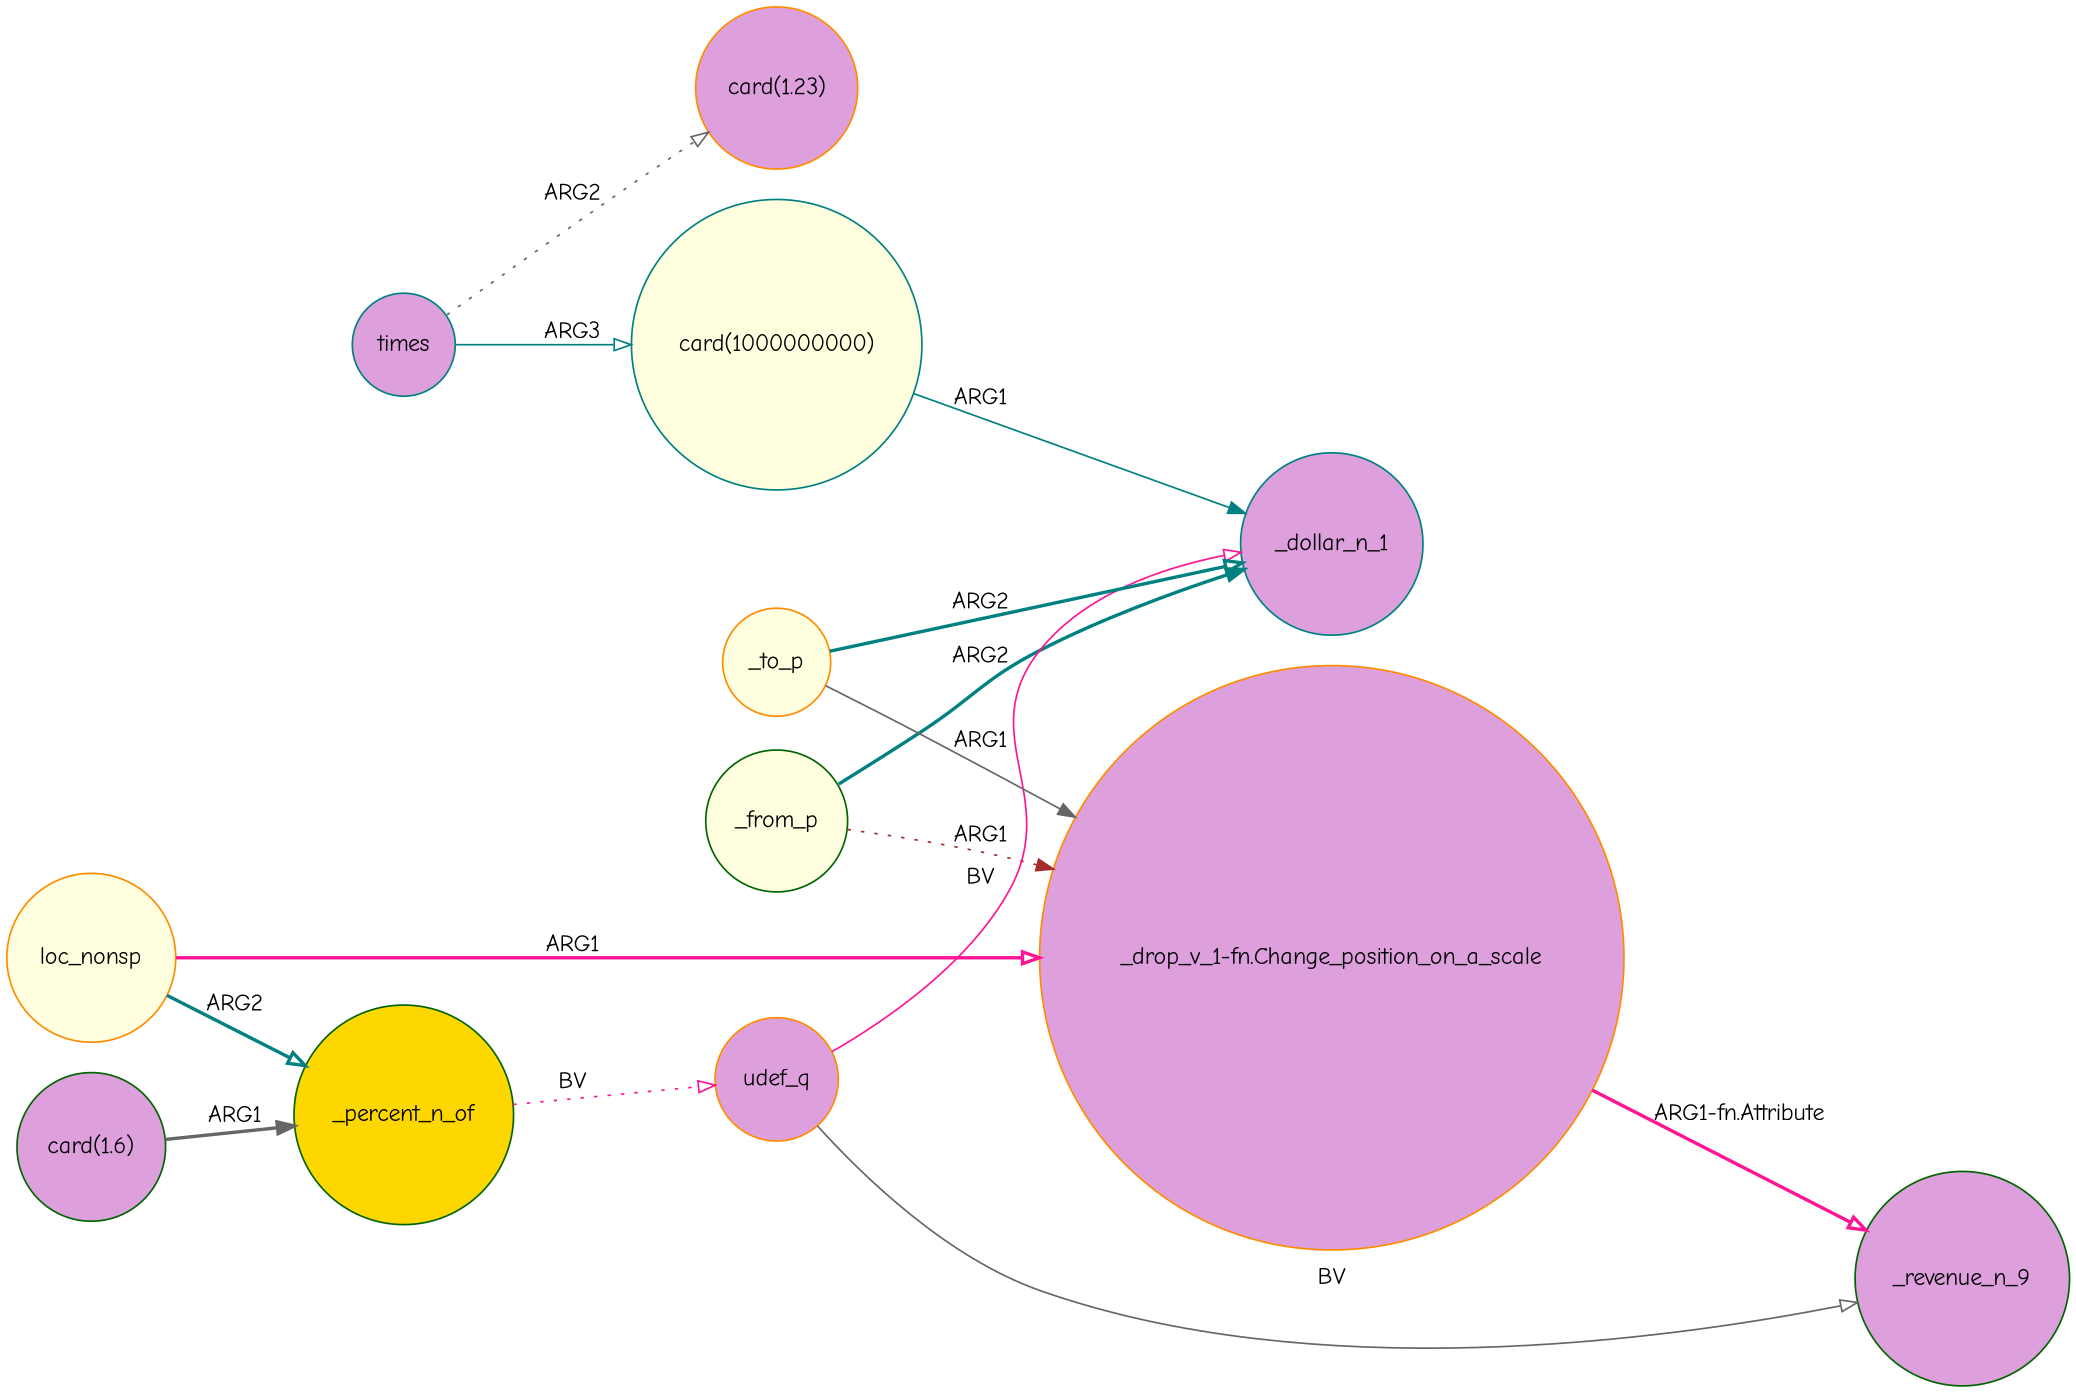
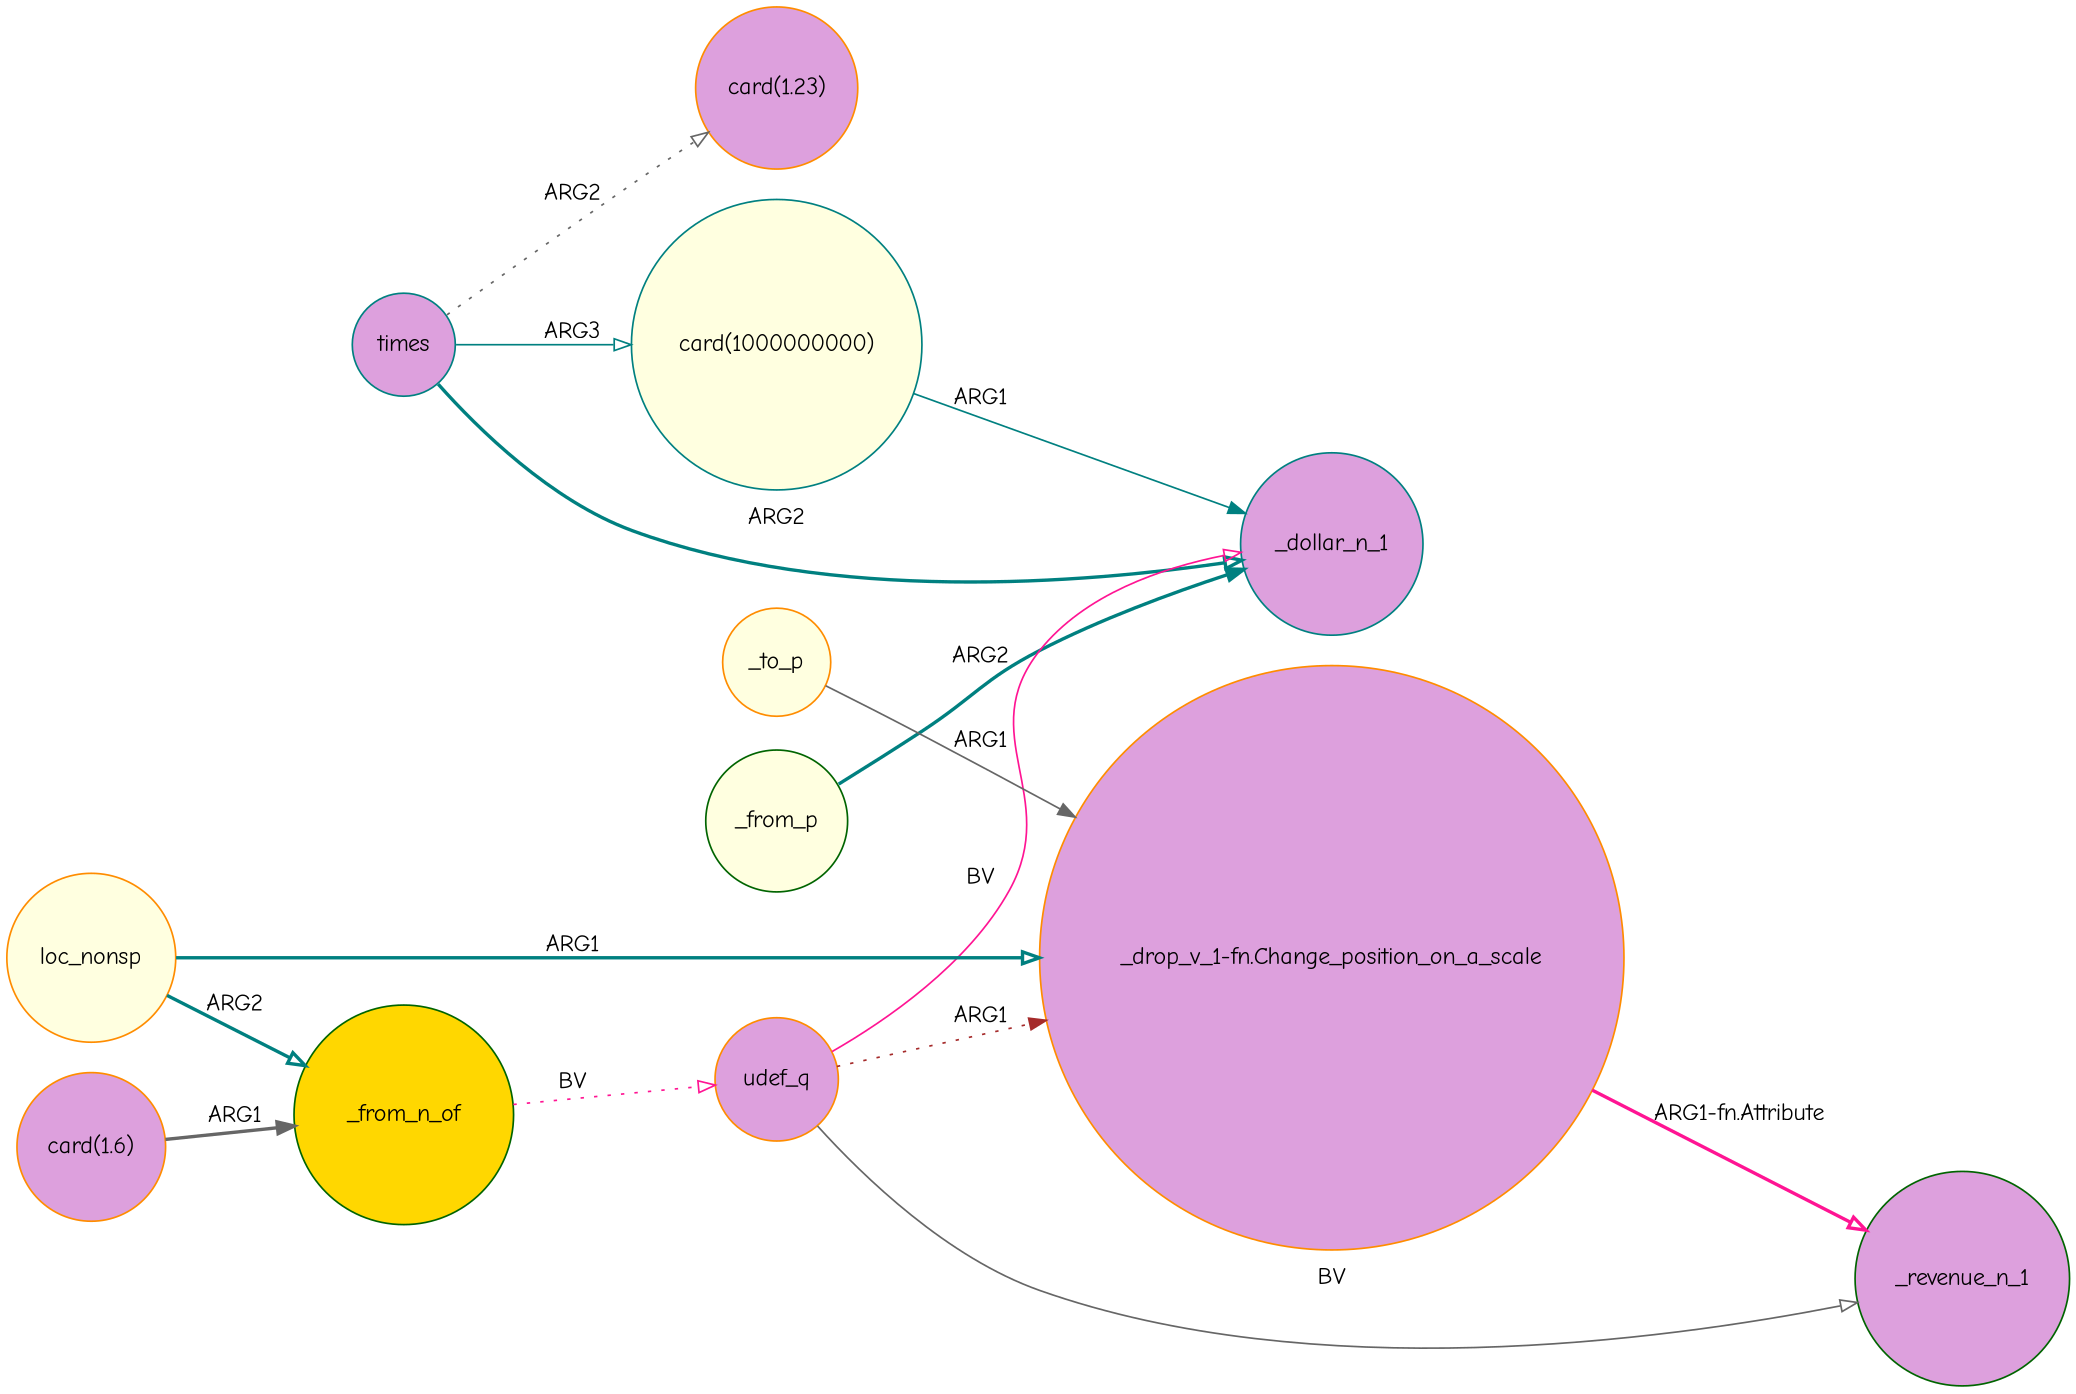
edge "_to_p" -> "_dollar_n_1": now "times" -> "_dollar_n_1"
edge "_from_p" -> "_drop_v_1-fn.Change_position_on_a_scale": now "udef_q" -> "_drop_v_1-fn.Change_position_on_a_scale"
edge "loc_nonsp" -> "_drop_v_1-fn.Change_position_on_a_scale": color deeppink -> teal
node "_percent_n_of": label "_percent_n_of" -> "_from_n_of"
node "card(1.6)": color darkgreen -> darkorange
node "_revenue_n_9": label "_revenue_n_9" -> "_revenue_n_1"
